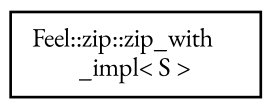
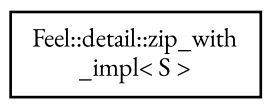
node "Feel::zip::zip_with _impl< S >": label "Feel::zip::zip_with _impl< S >" -> "Feel::detail::zip_with _impl< S >"
